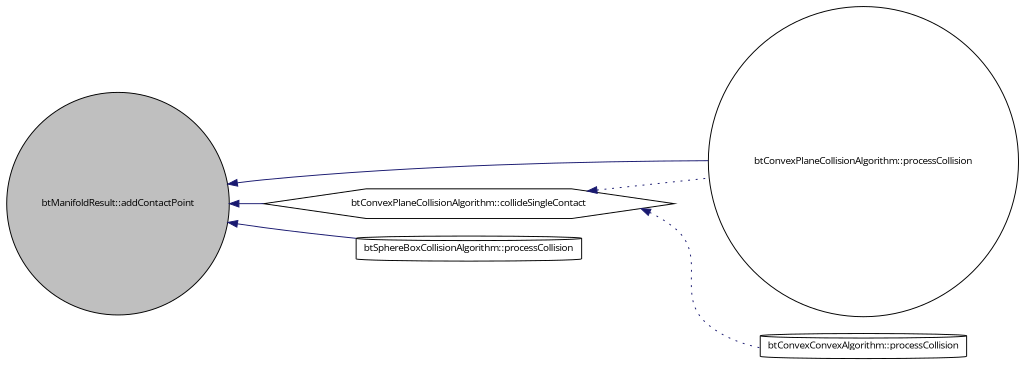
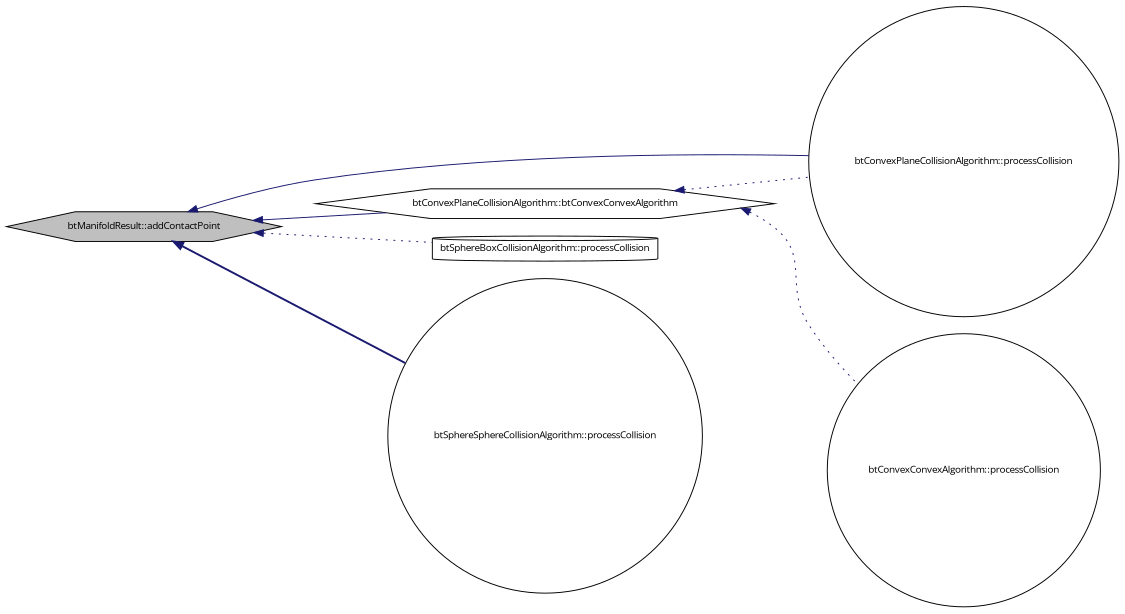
node "btManifoldResult::addContactPoint": shape circle -> hexagon
node "btConvexPlaneCollisionAlgorithm::collideSingleContact": label "btConvexPlaneCollisionAlgorithm::collideSingleContact" -> "btConvexPlaneCollisionAlgorithm::btConvexConvexAlgorithm"
edge "btSphereBoxCollisionAlgorithm::processCollision" -> "btManifoldResult::addContactPoint": style solid -> dotted
node "btConvexConvexAlgorithm::processCollision": shape cylinder -> circle
node "btSphereSphereCollisionAlgorithm::processCollision": added
